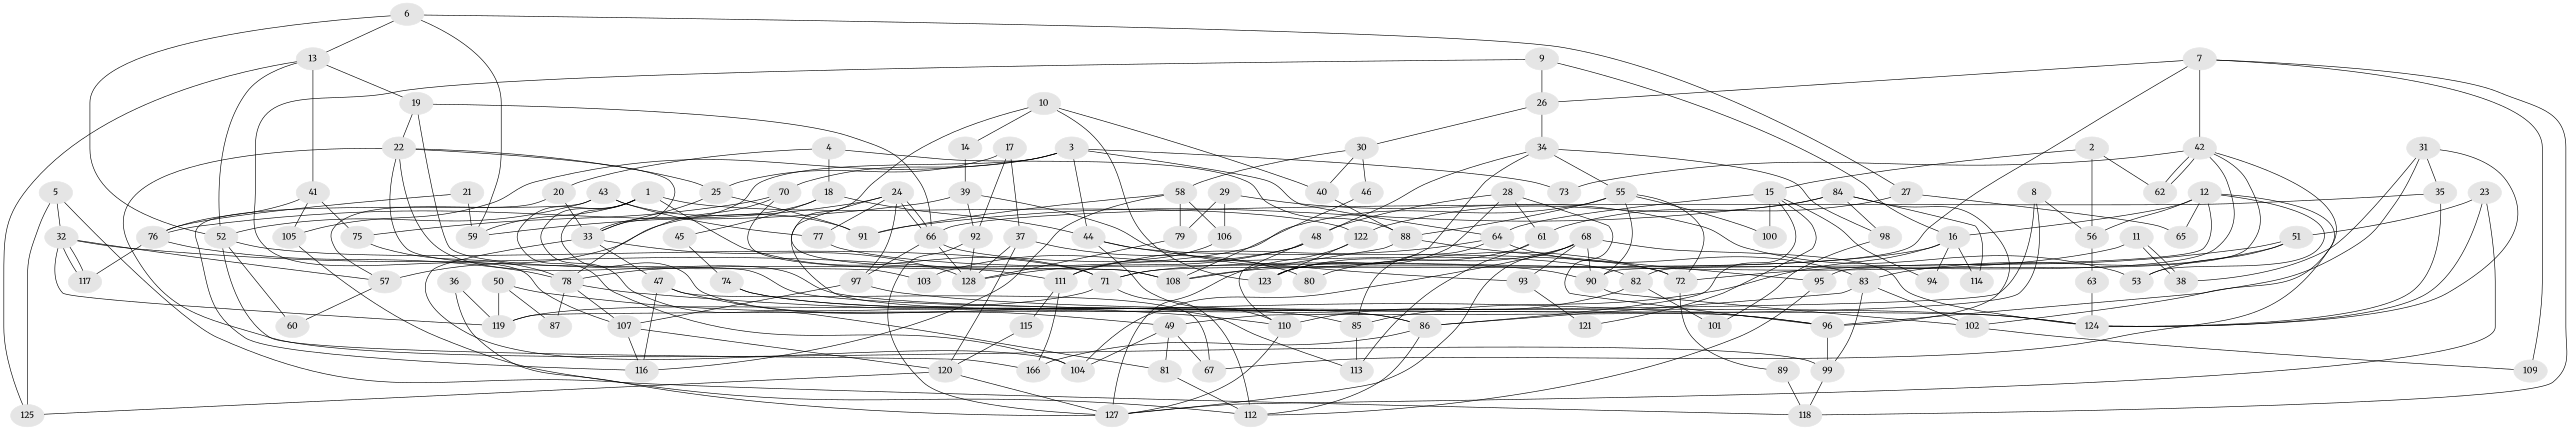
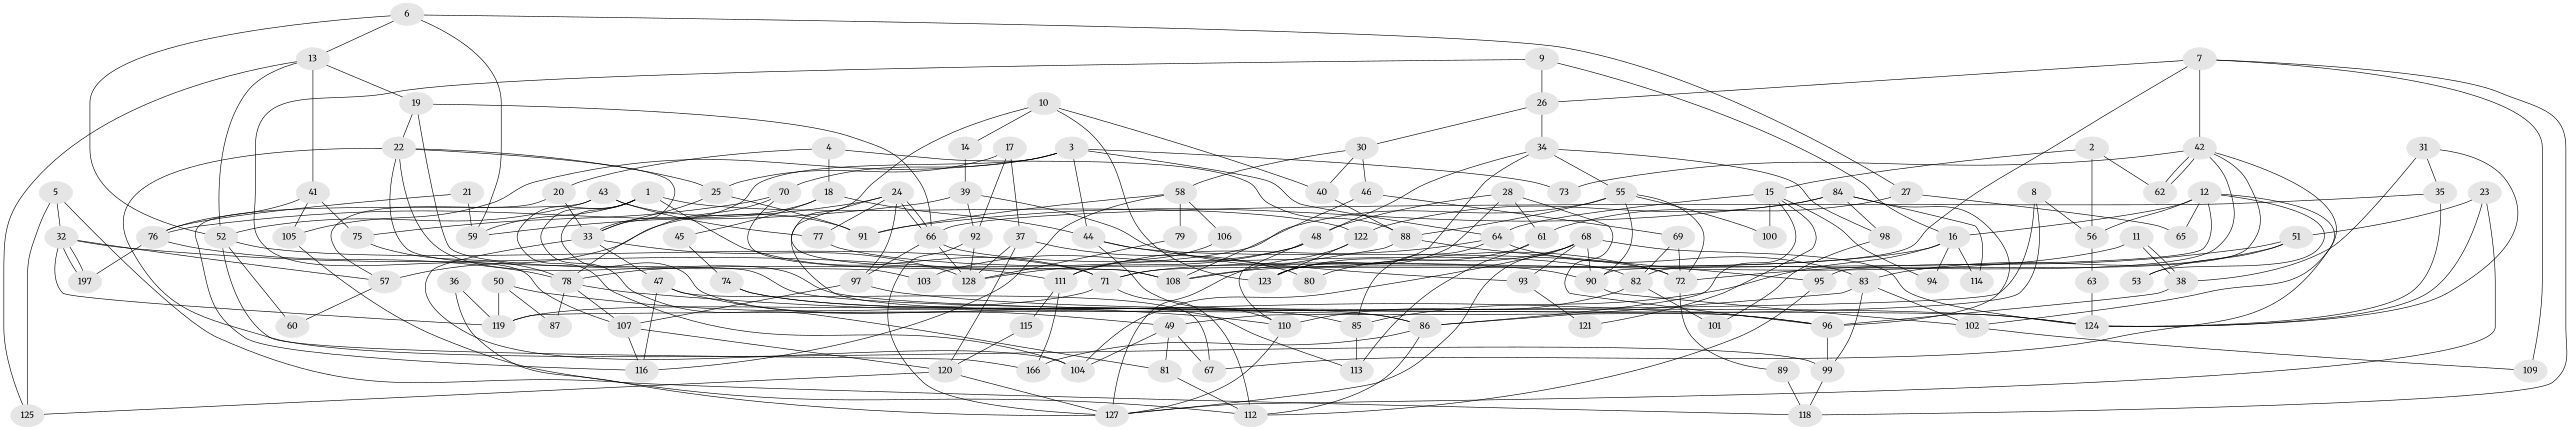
node "29": removed
node "69": added
node "117": label "117" -> "197"
edge "31" -- "96": now "38" -- "96"
